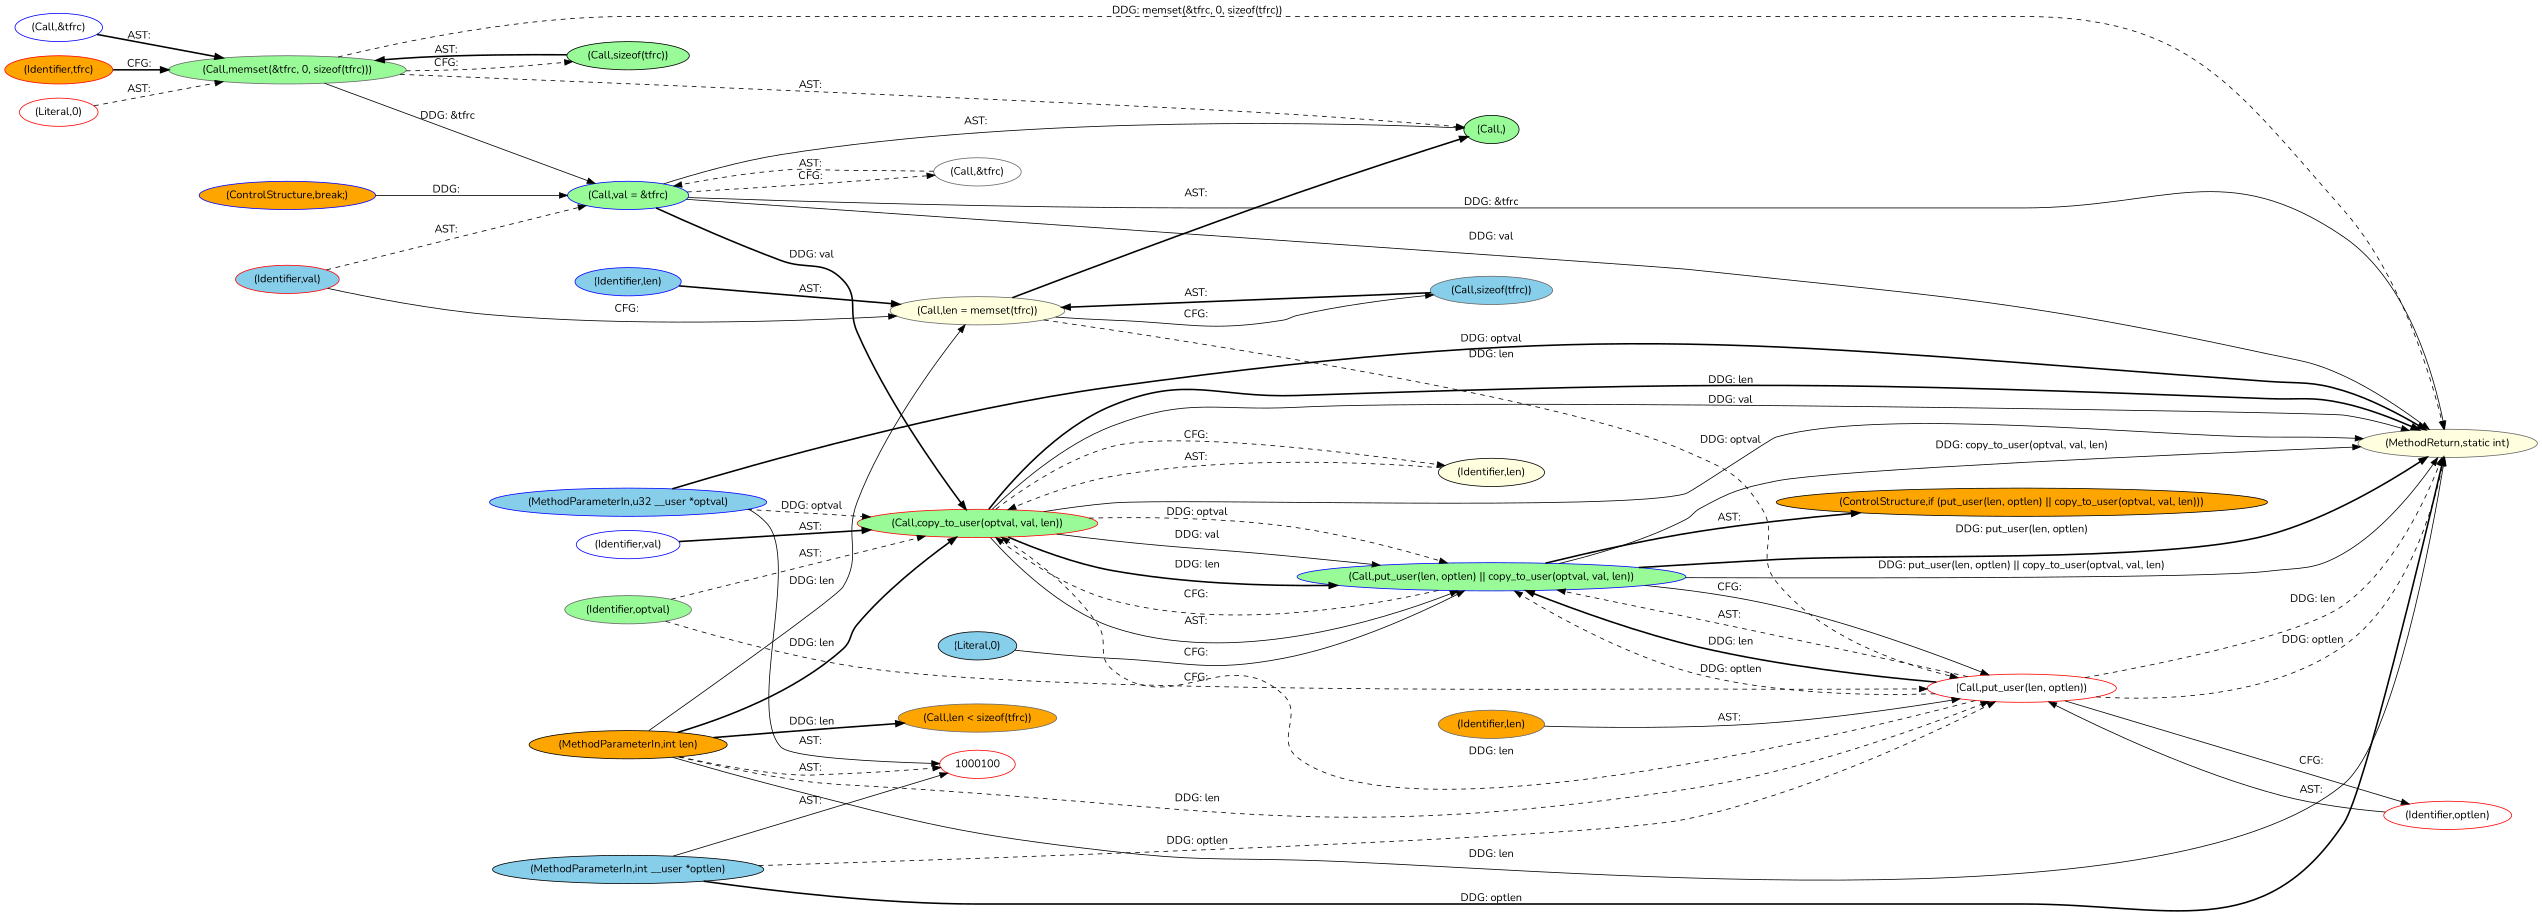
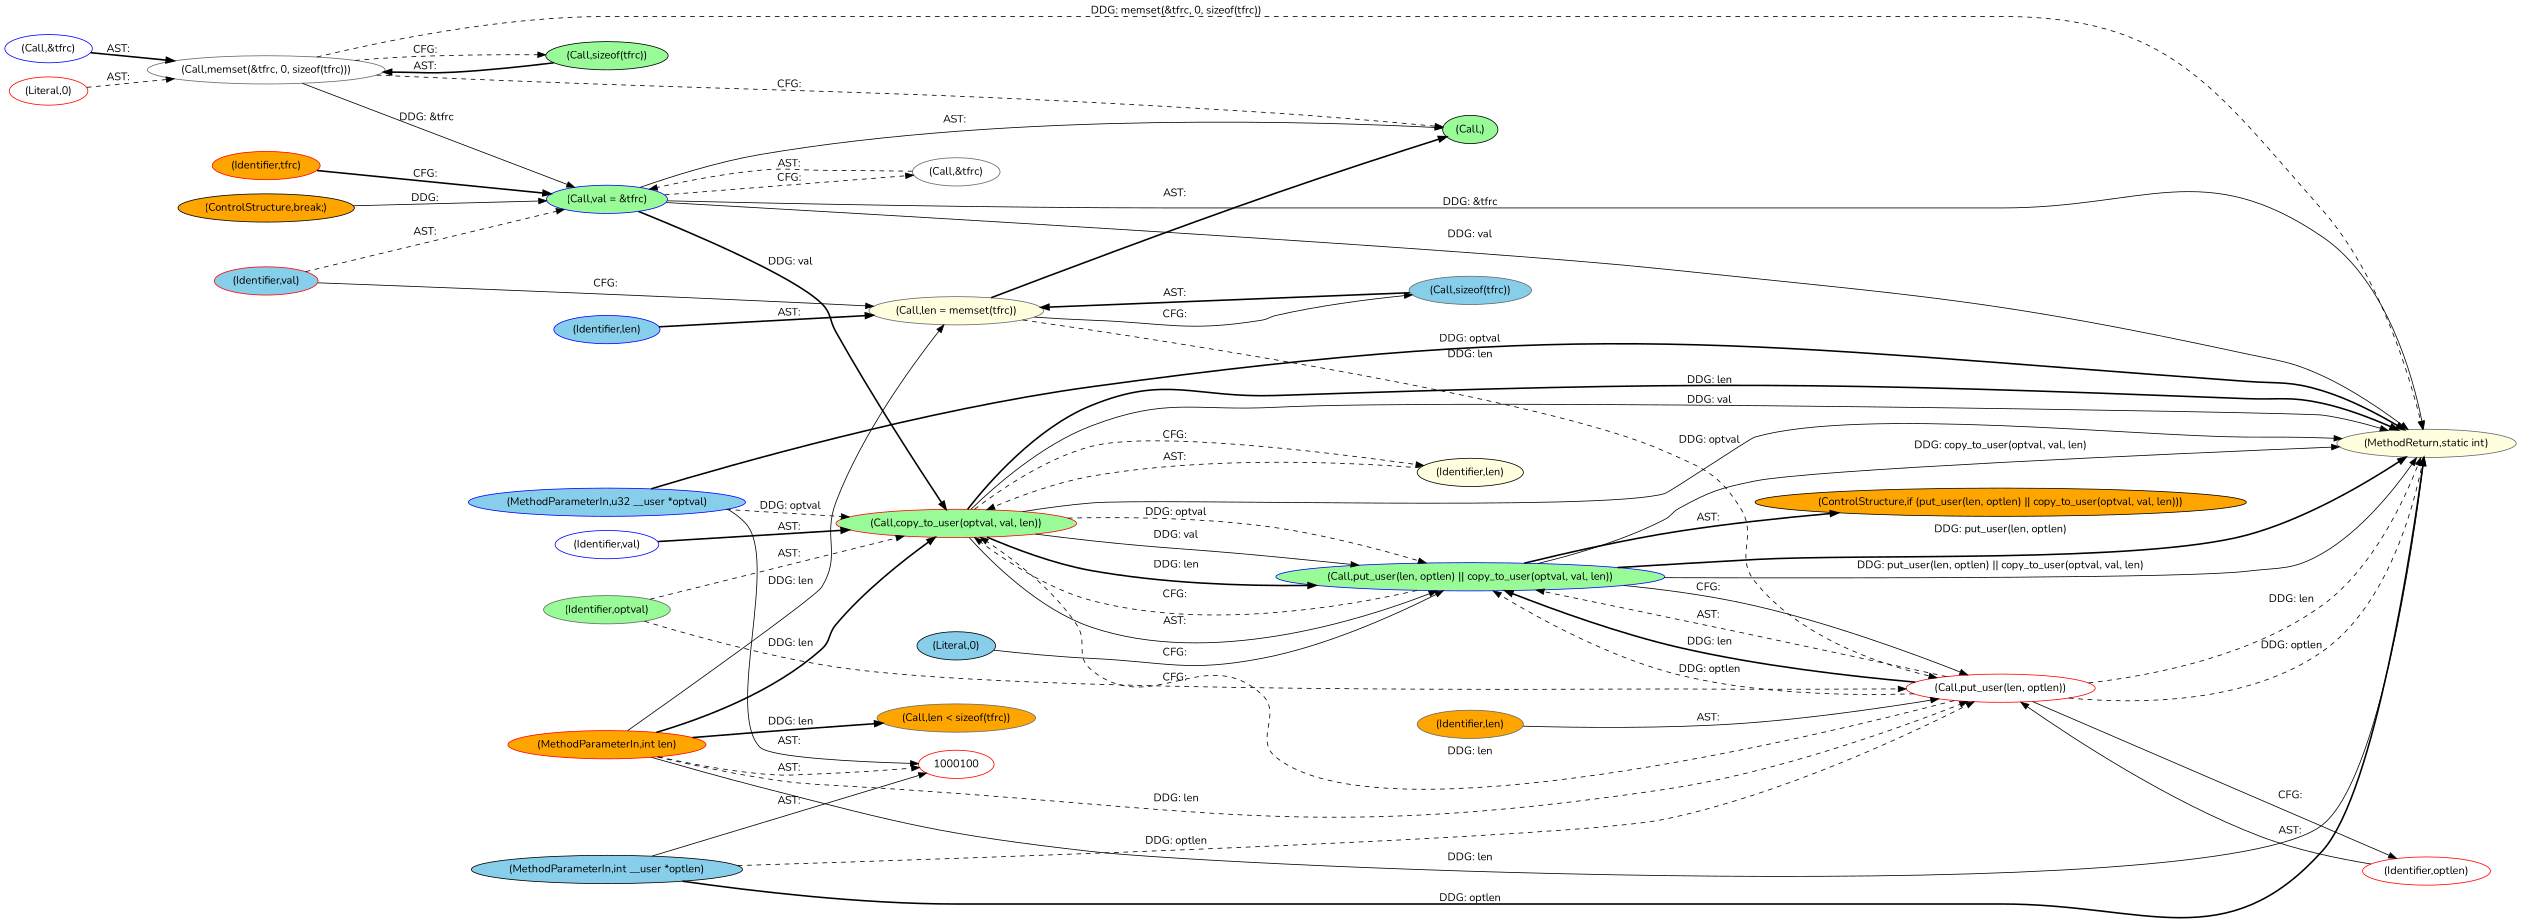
edge "(Identifier,tfrc)" -> "(Call,memset(&tfrc, 0, sizeof(tfrc)))": now "(Identifier,tfrc)" -> "(Call,val = &tfrc)"
node "(Call,memset(&tfrc, 0, sizeof(tfrc)))": fillcolor palegreen -> white
edge "(Call,memset(&tfrc, 0, sizeof(tfrc)))" -> "(Call,)": label "AST: " -> "CFG: "
node "(ControlStructure,break;)": color blue -> black
node "(MethodParameterIn,int len)": color black -> red
